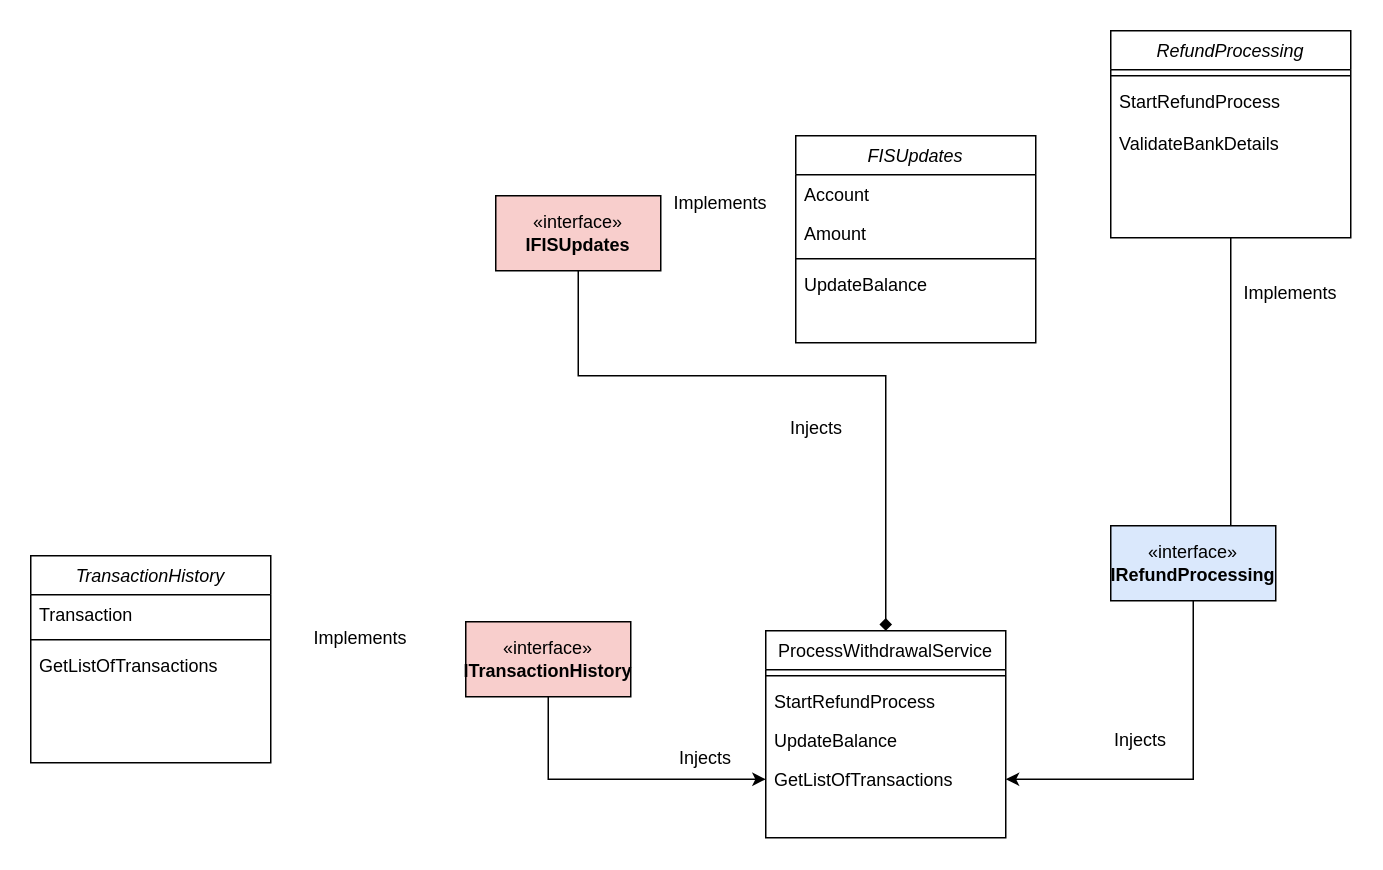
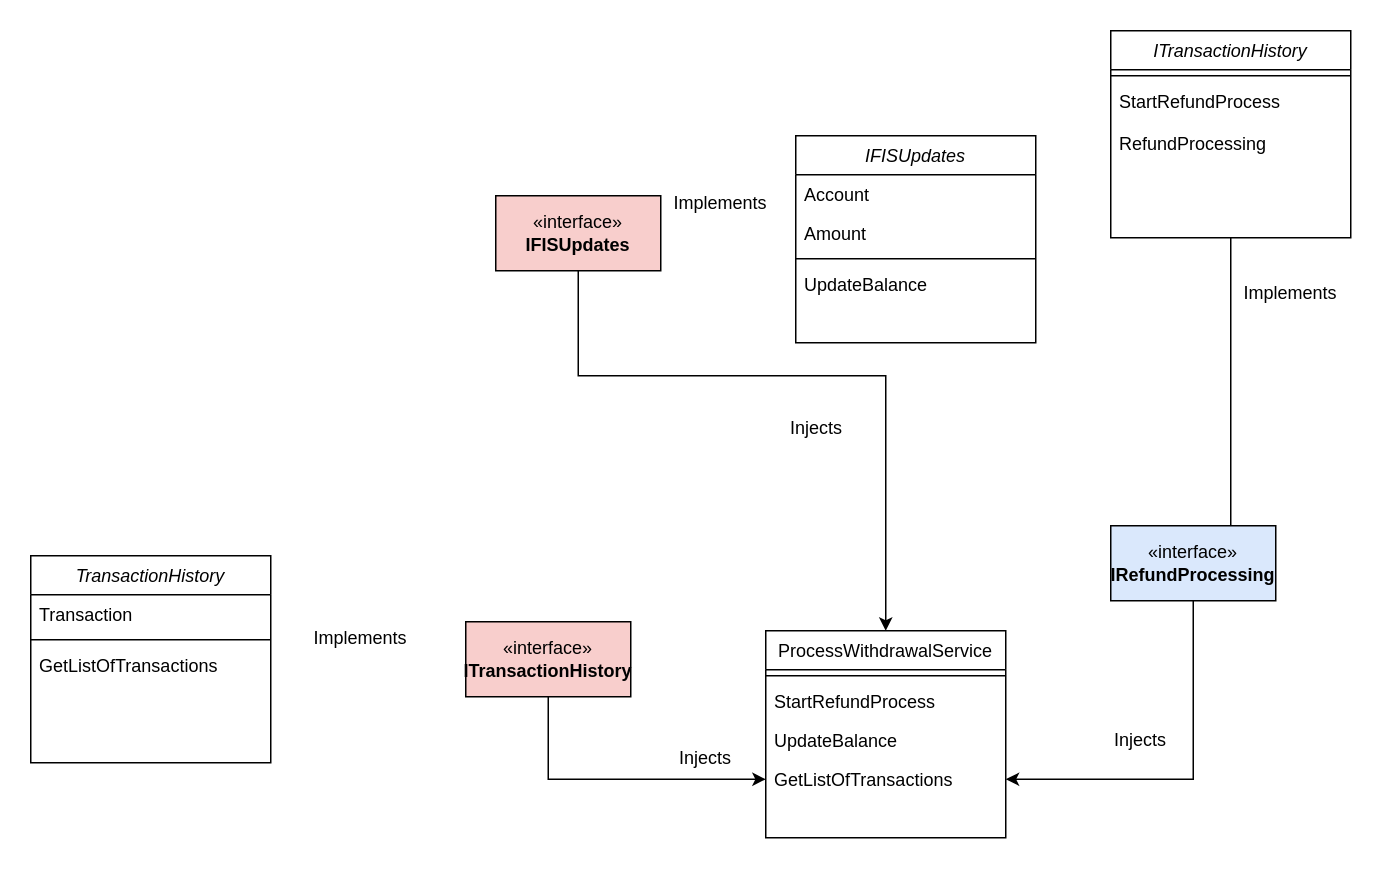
node "RefundProcessing": label "RefundProcessing" -> "ITransactionHistory"
node "StartRefundProcess ValidateBankDetails": label "StartRefundProcess ValidateBankDetails" -> "StartRefundProcess RefundProcessing"
node "FISUpdates": label "FISUpdates" -> "IFISUpdates"
edge "«interface» IFISUpdates" -> "ProcessWithdrawalService": arrowhead diamond -> classic
